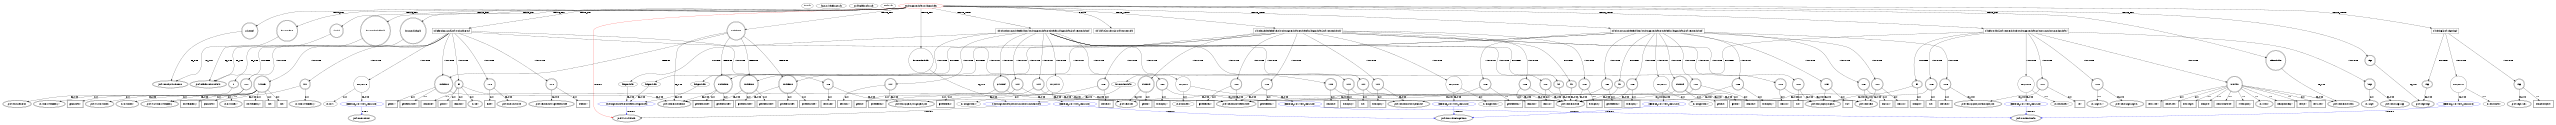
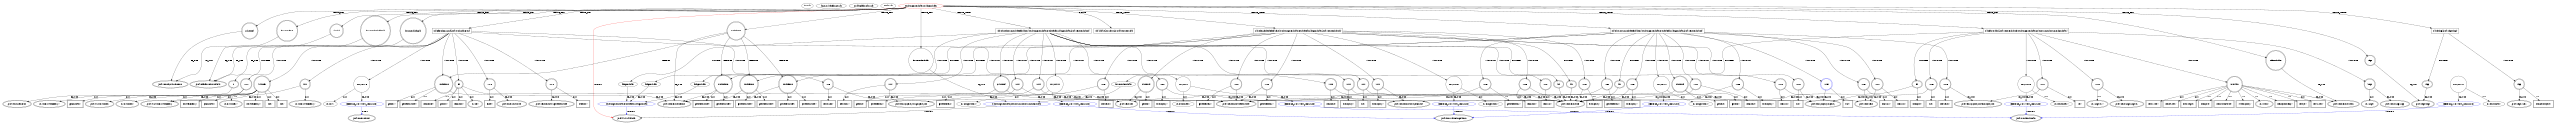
edge "void setStage(javafx.stage.Stage)" -> "anonymous78": removed, label "INSTANTIATE"
node "VAR52": color black -> blue
edge "VAR31" -> "javafx.scene.Scene": removed, label "OF_TYPE"
